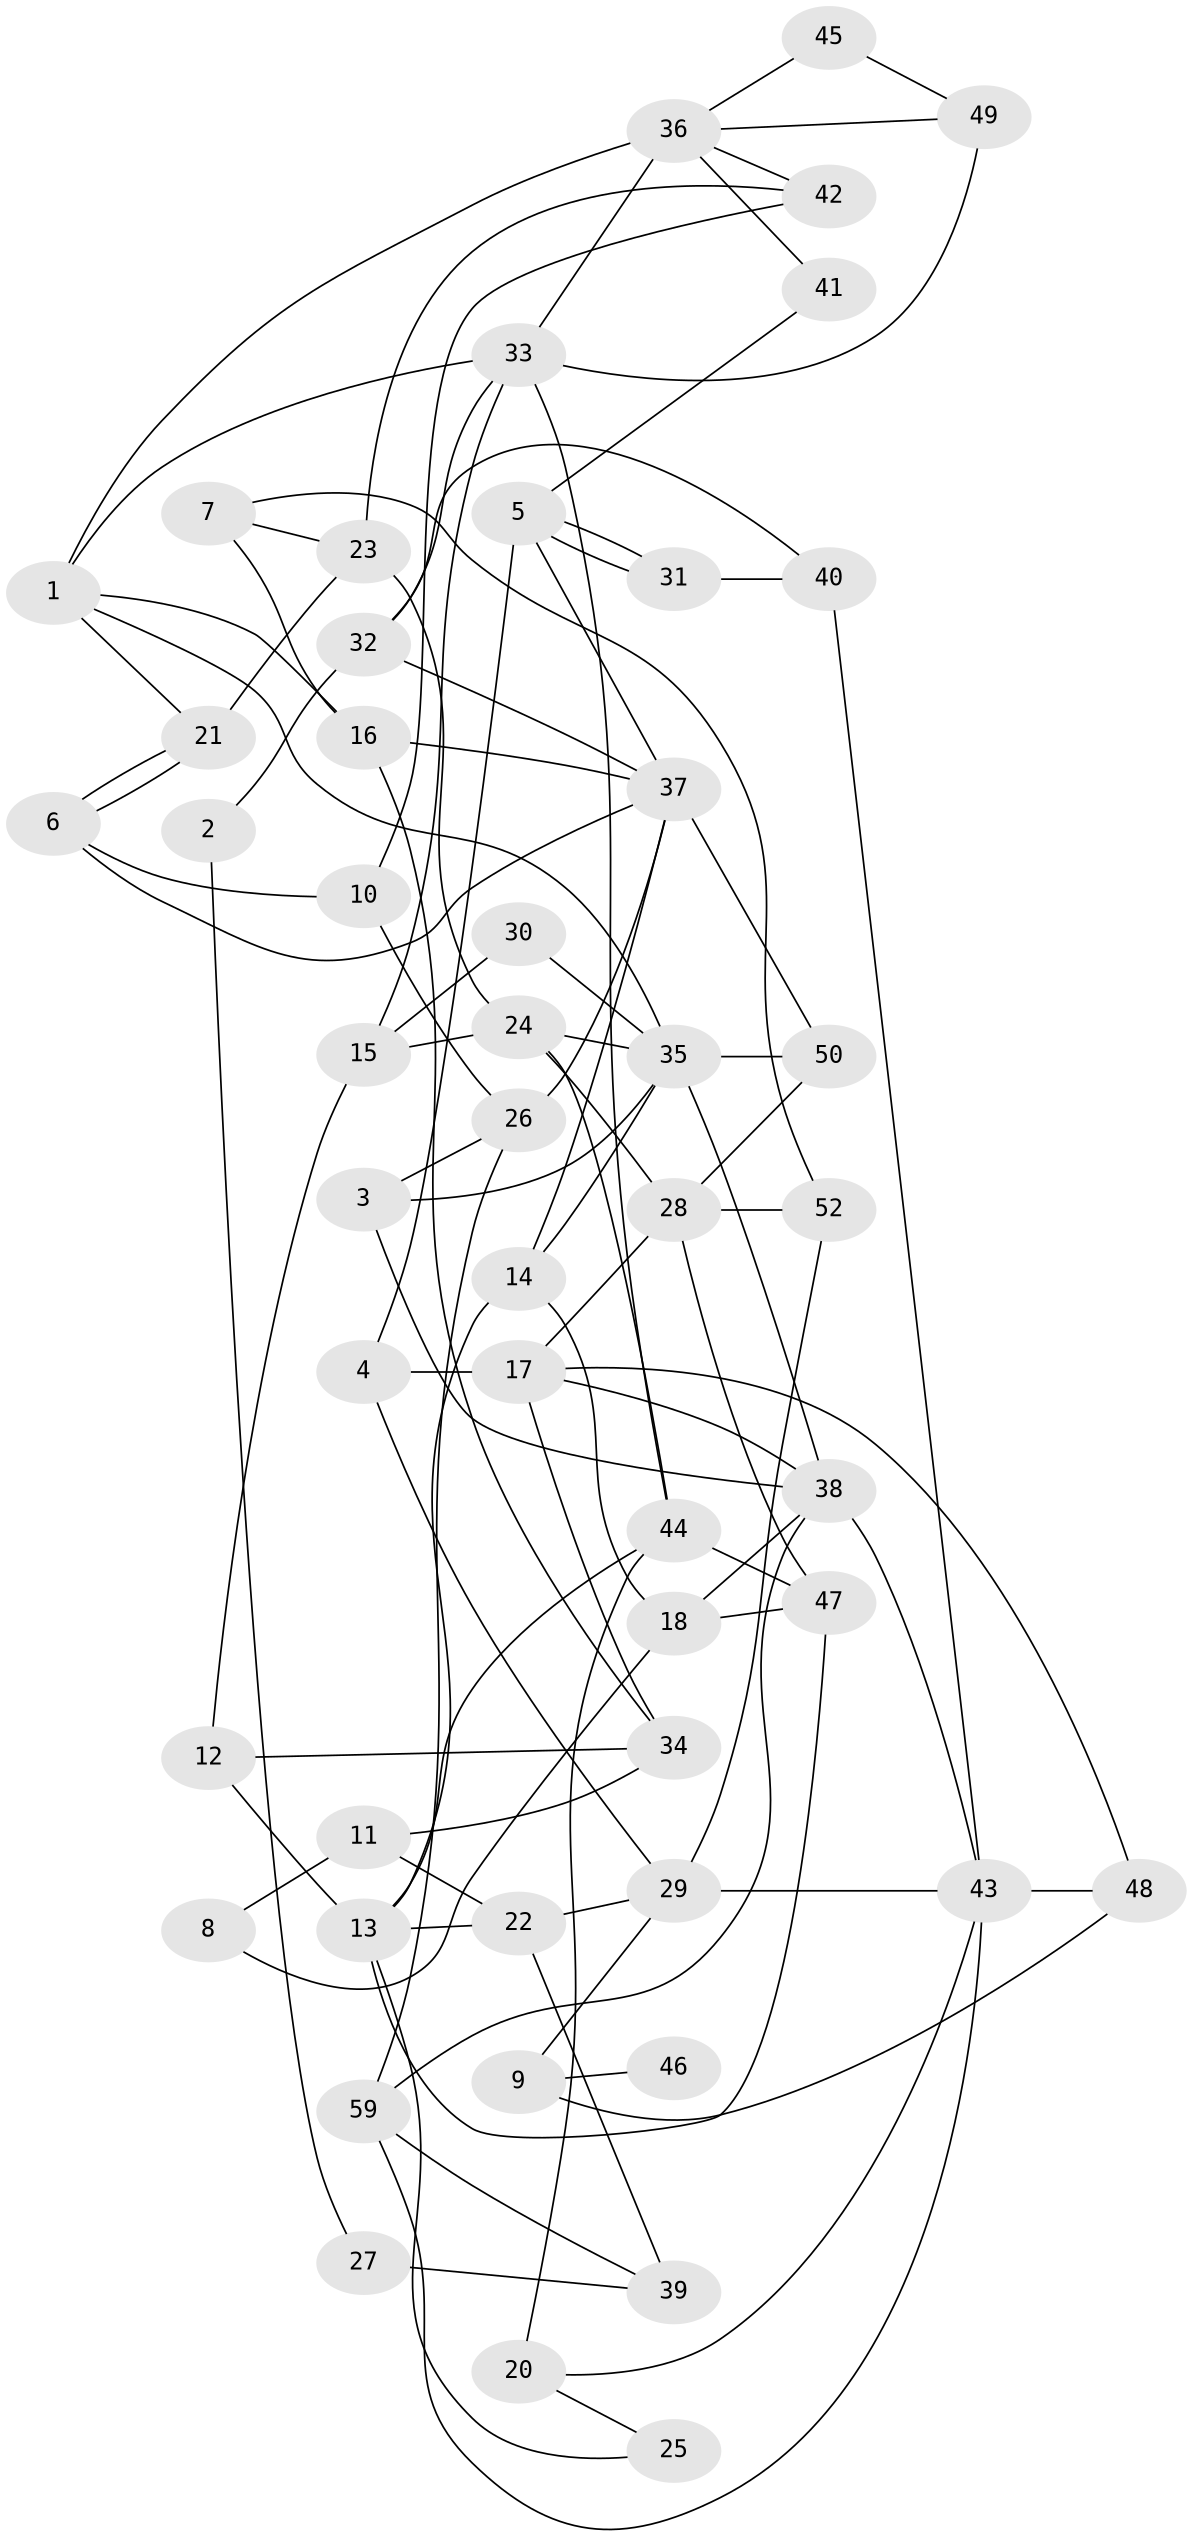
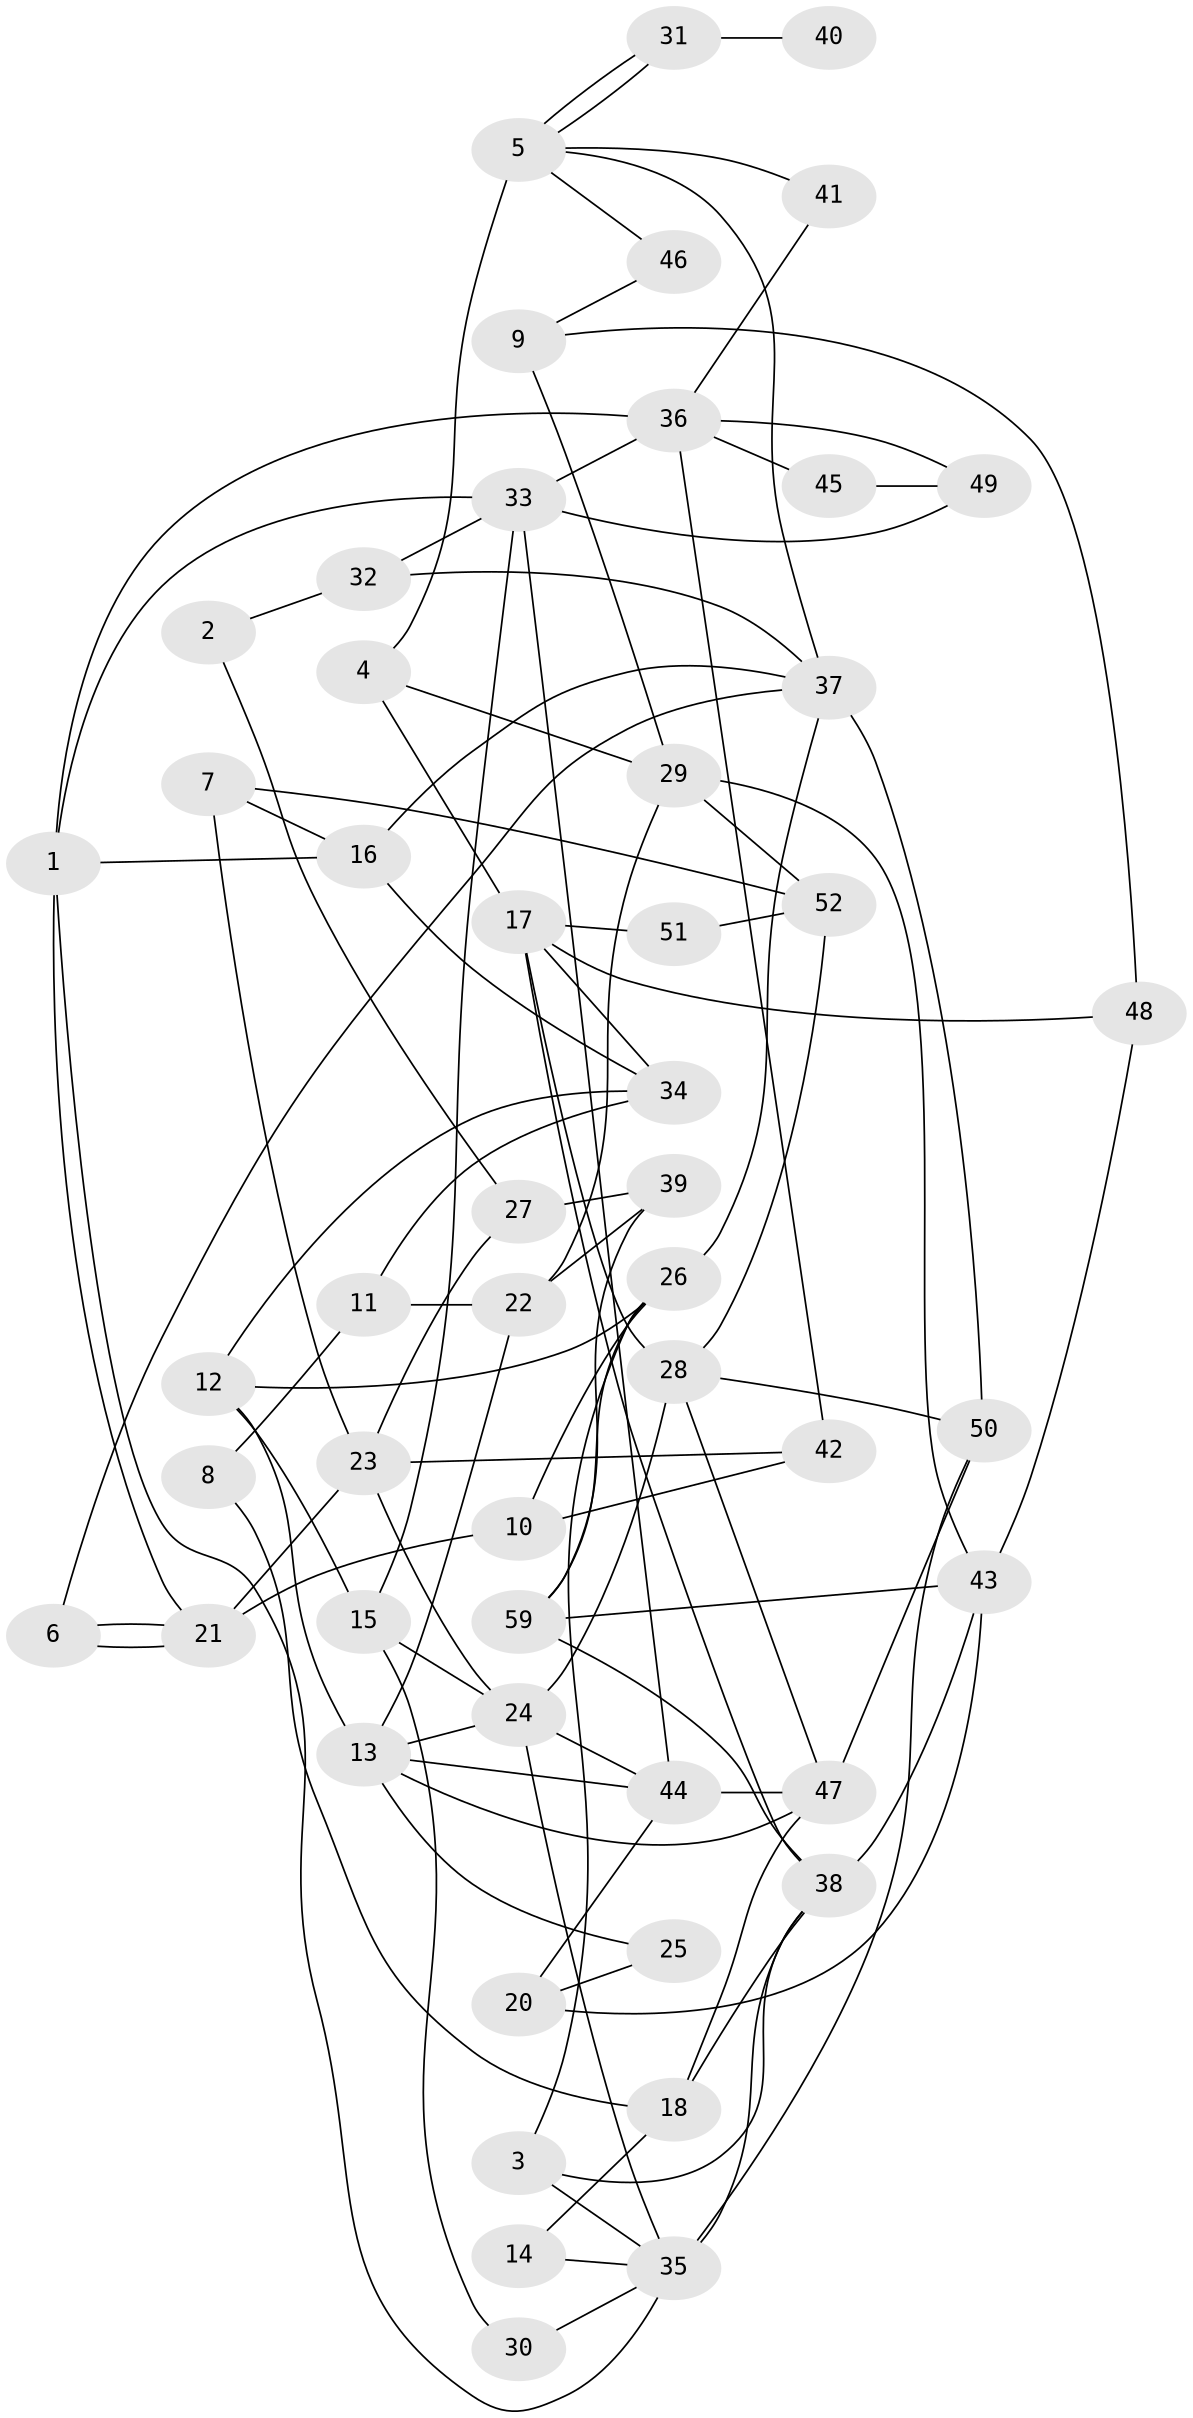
edge "5" -- "46": added
edge "40" -- "32": removed
edge "6" -- "10": now "21" -- "10"
node "51": added
edge "37" -- "14": removed
edge "40" -- "43": removed
edge "27" -- "23": added
edge "26" -- "12": added
edge "14" -- "13": now "24" -- "13"
edge "50" -- "47": added
